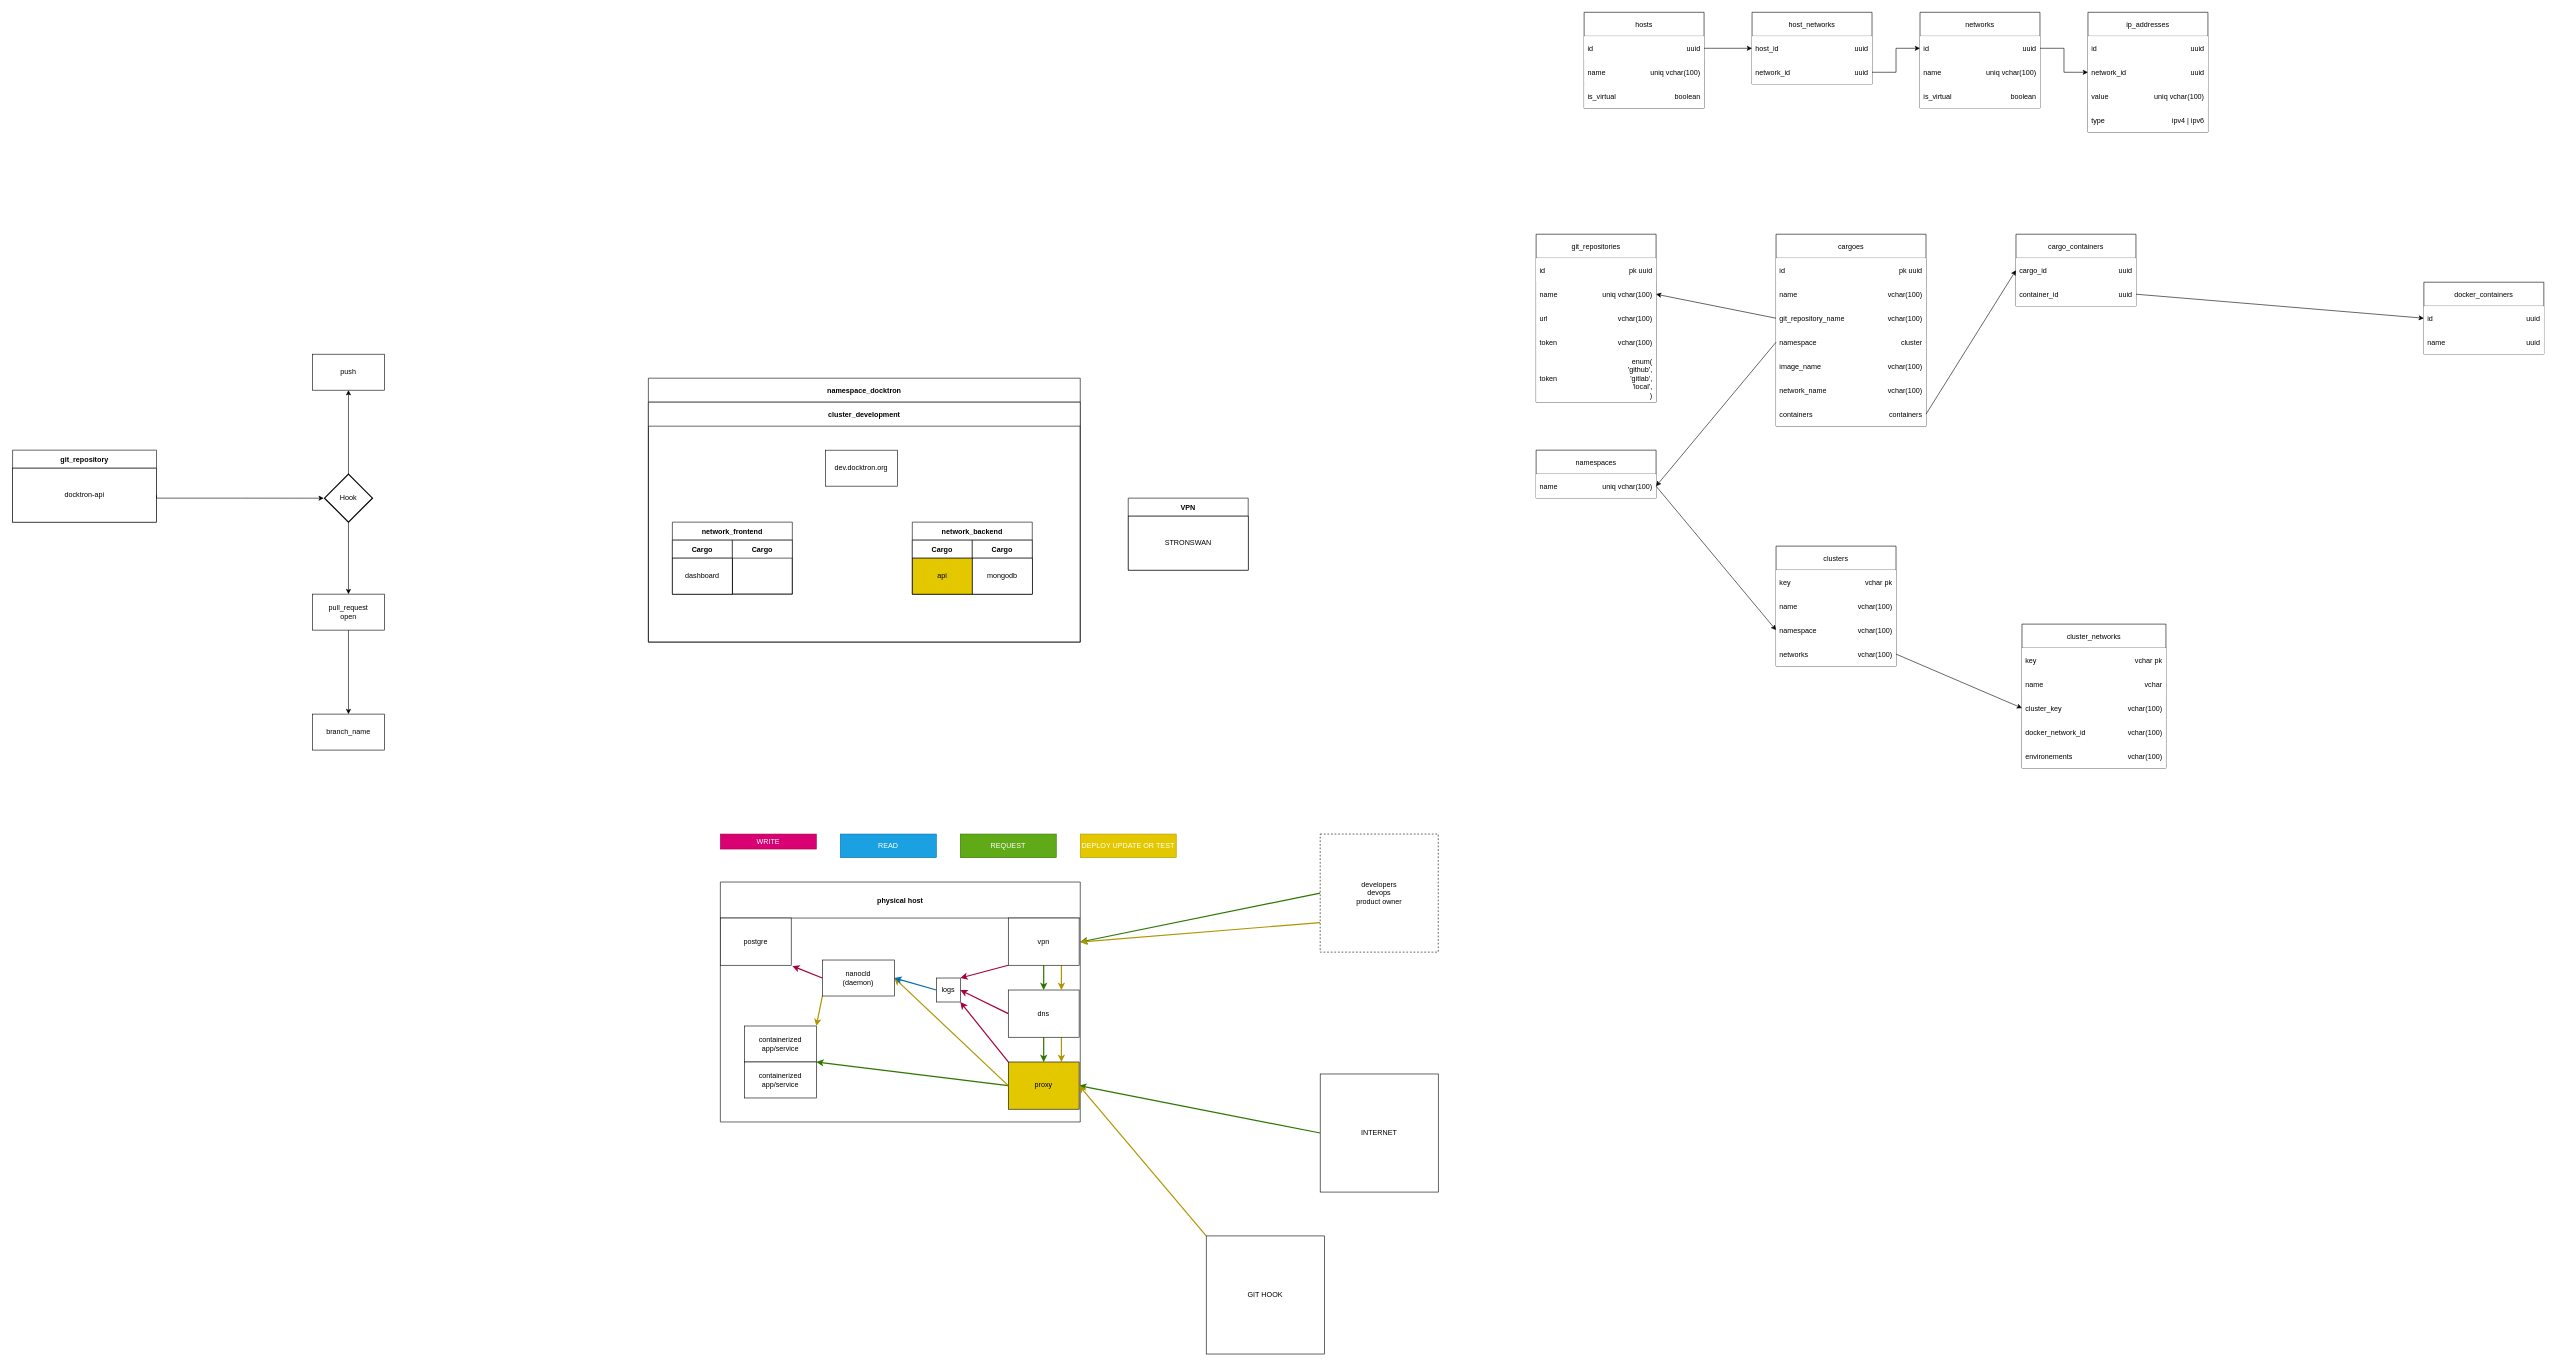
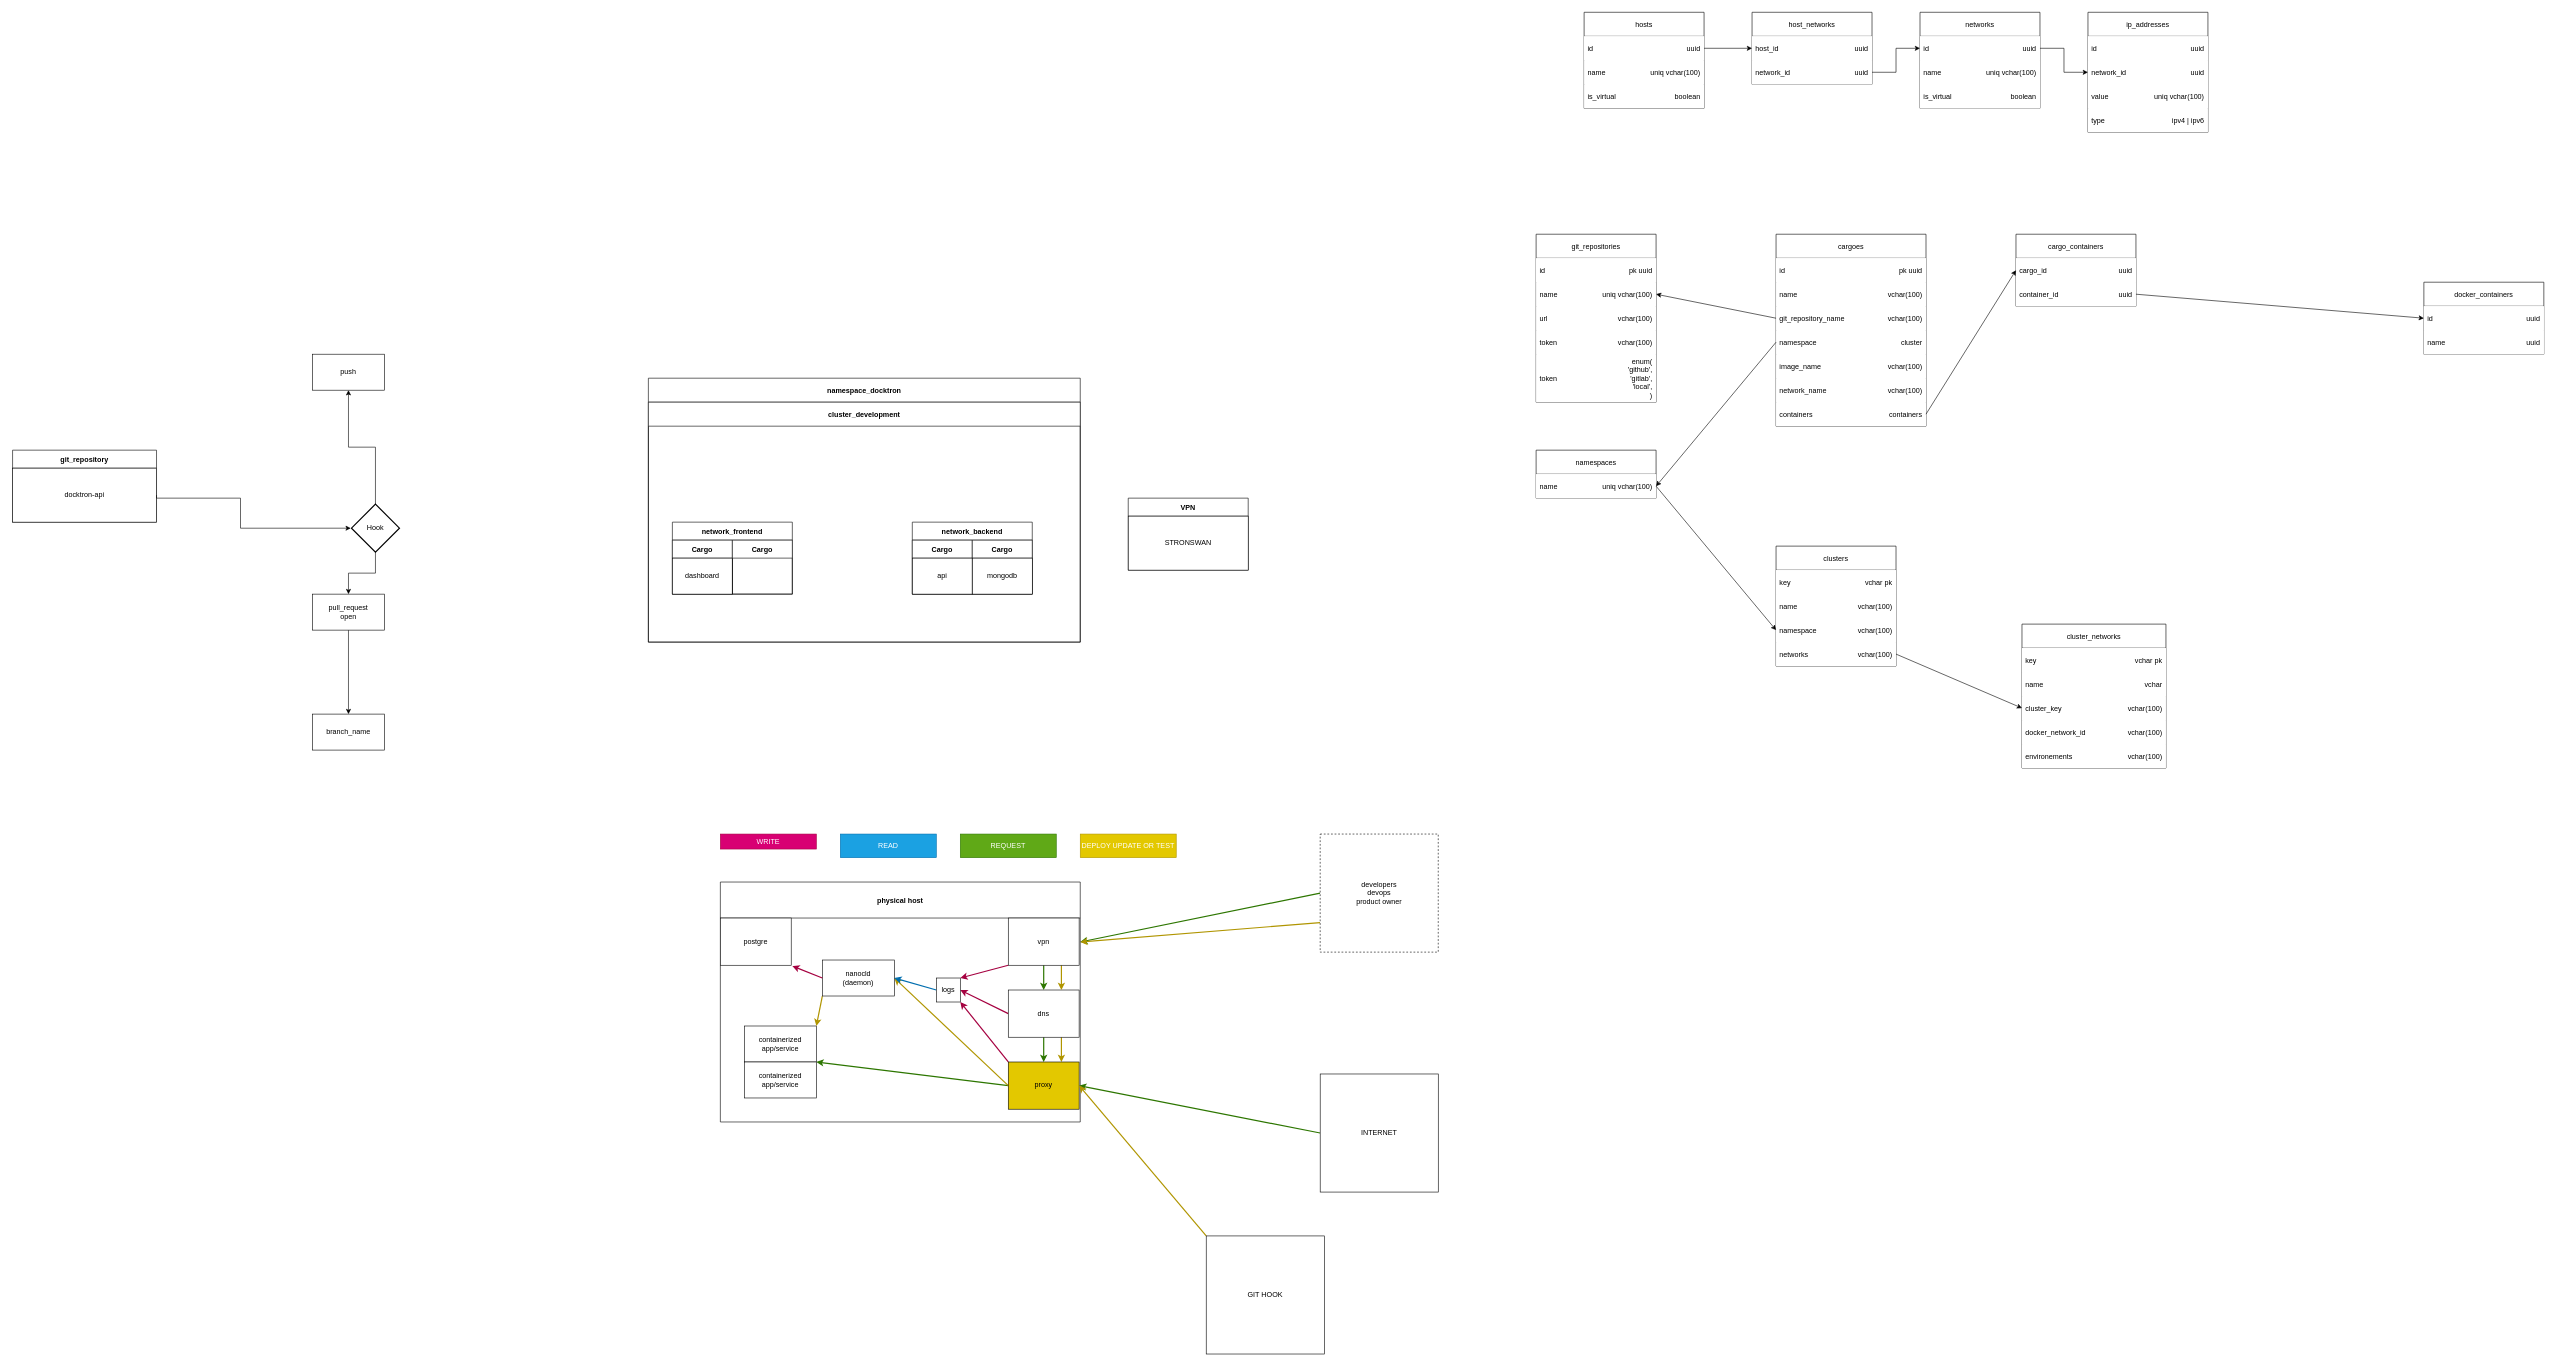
node "dev.docktron.org": removed
node "Hook": moved (348, 498) -> (375, 528)
node "api": fillcolor #e3c800 -> #ffffff
